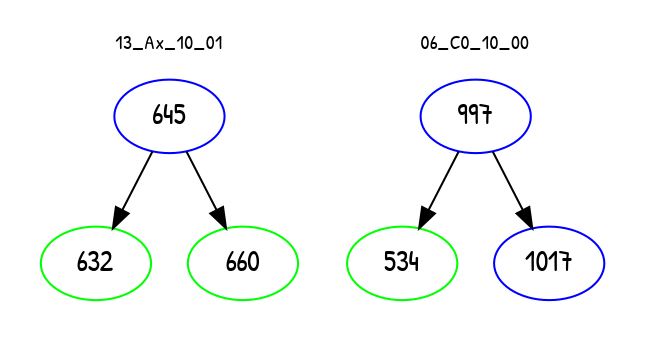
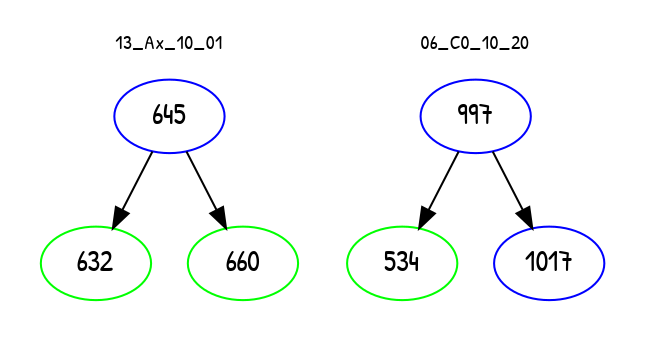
cluster "06_C0_10_00": label "06_C0_10_00" -> "06_C0_10_20"
